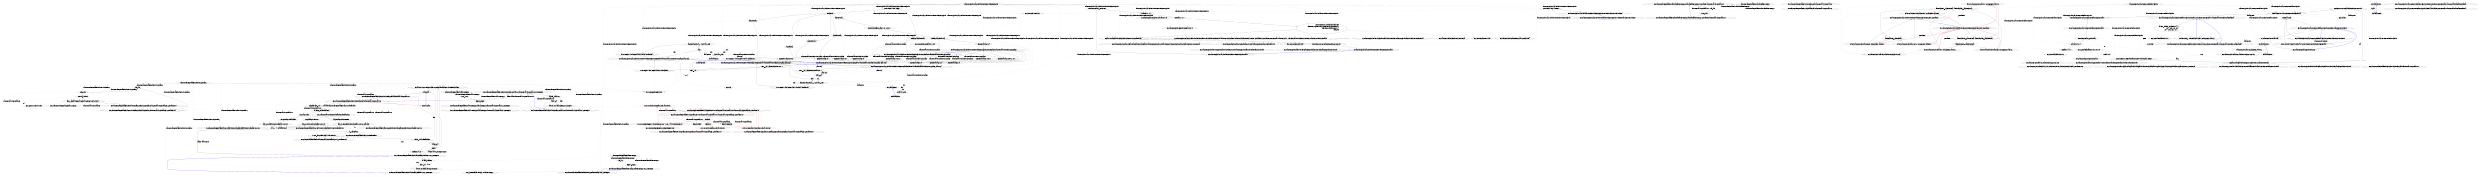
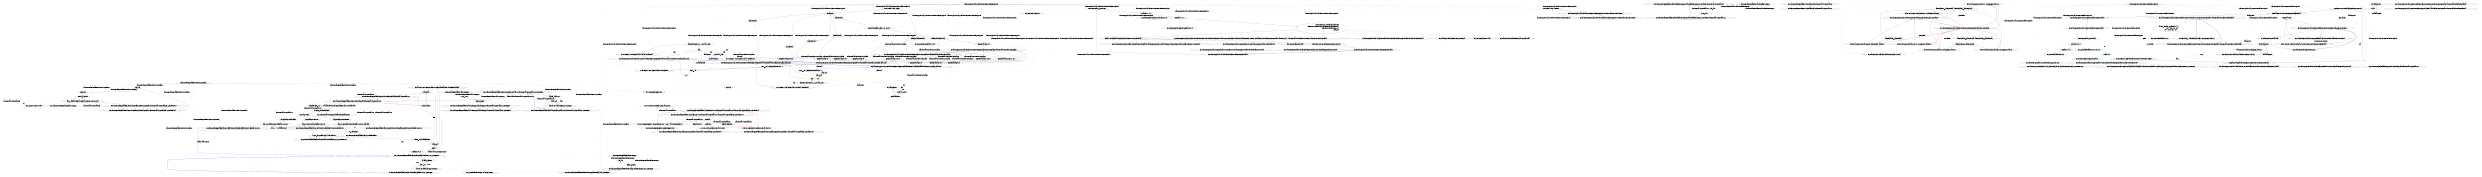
node "FileFormat.Collection": label "FileFormat.Collection" -> "FileFormat.ForSource"
